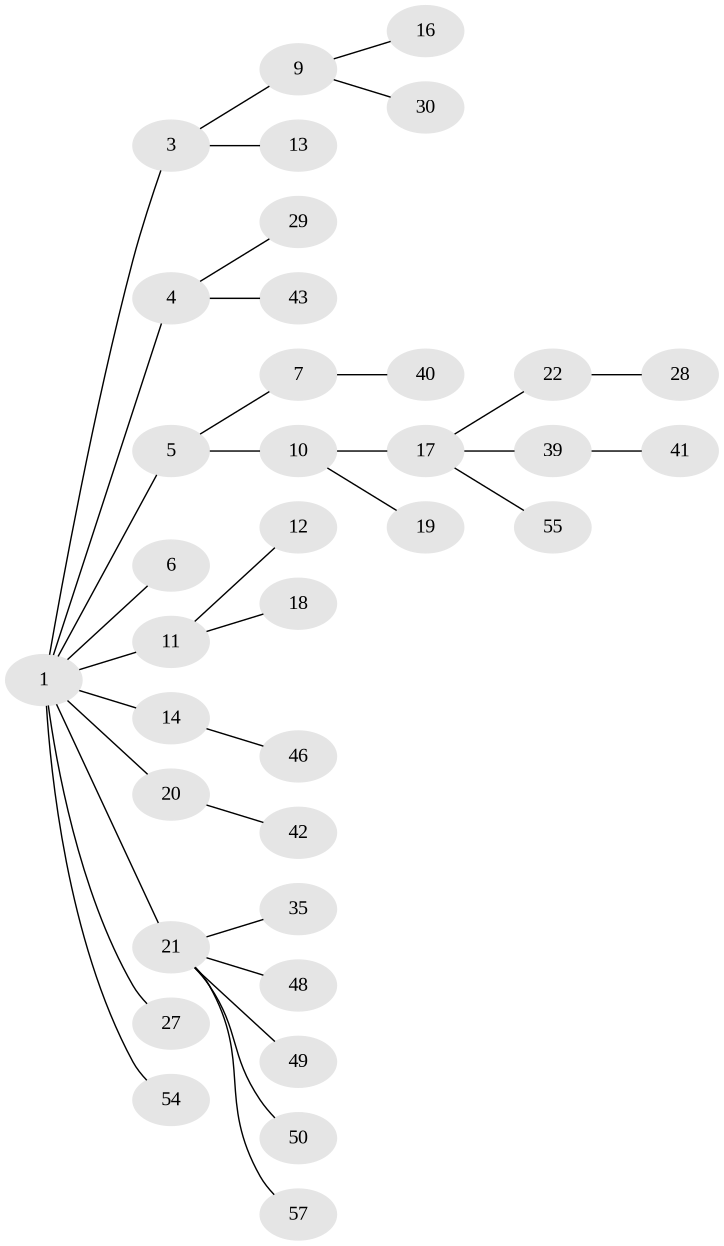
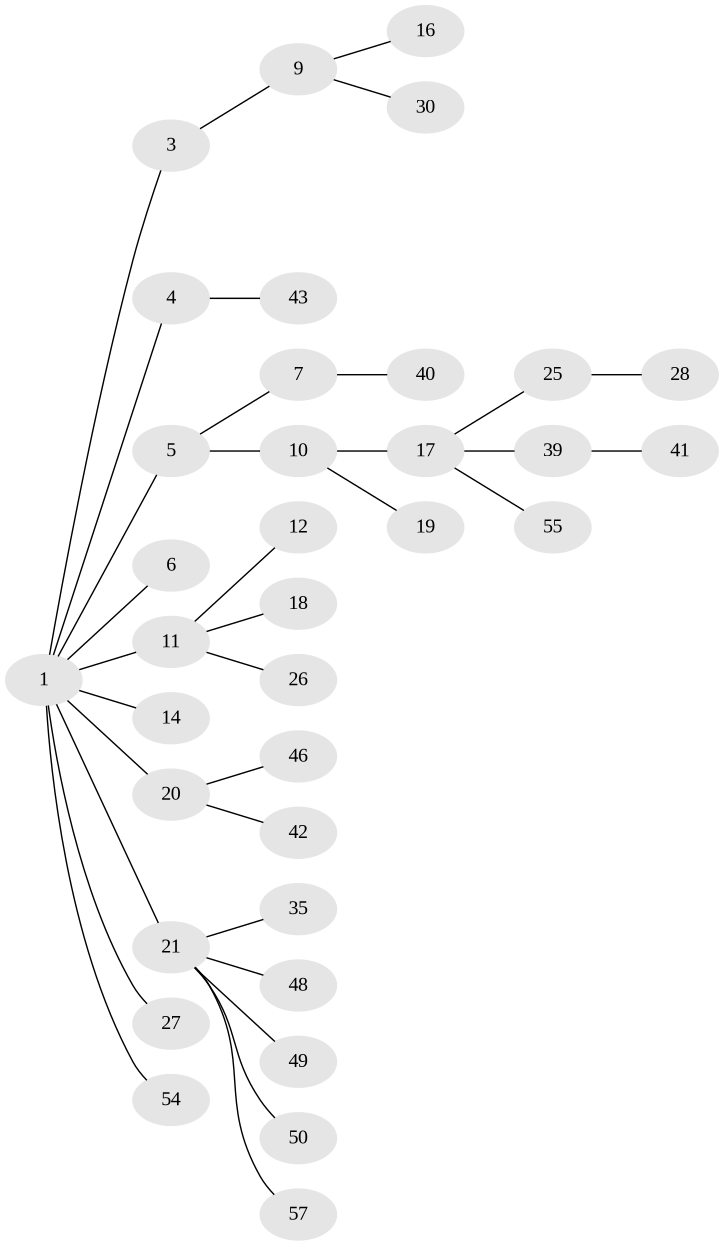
node "13": removed
node "29": removed
node "22": label "22" -> "25"
node "26": added
edge "14" -- "46": now "20" -- "46"
